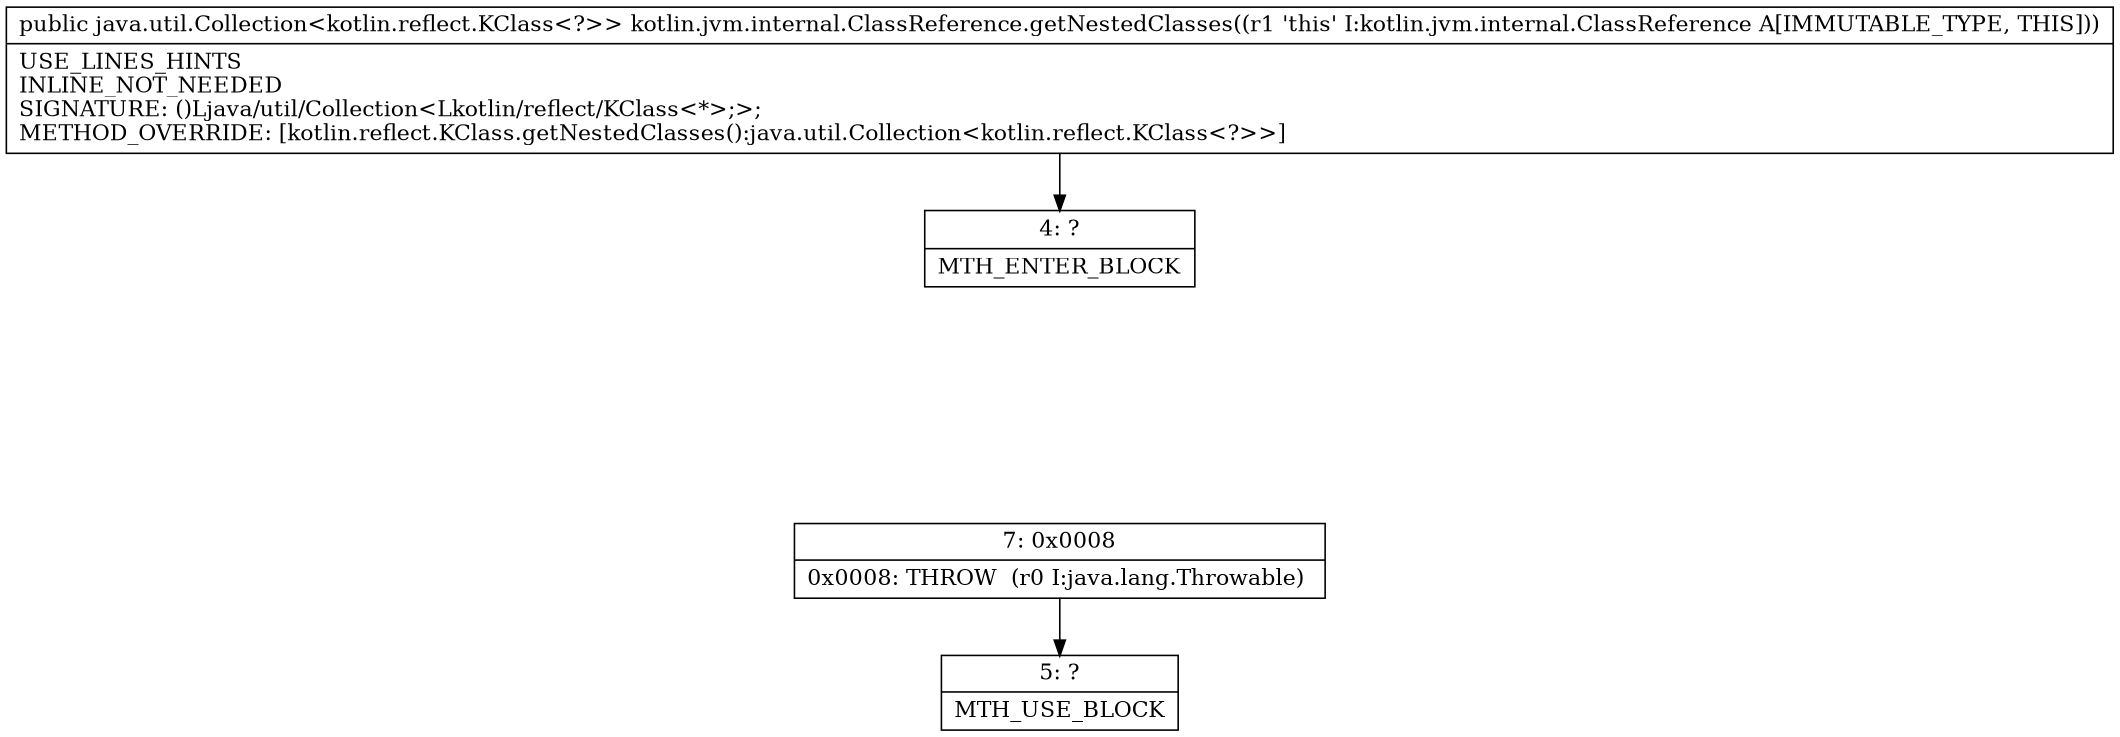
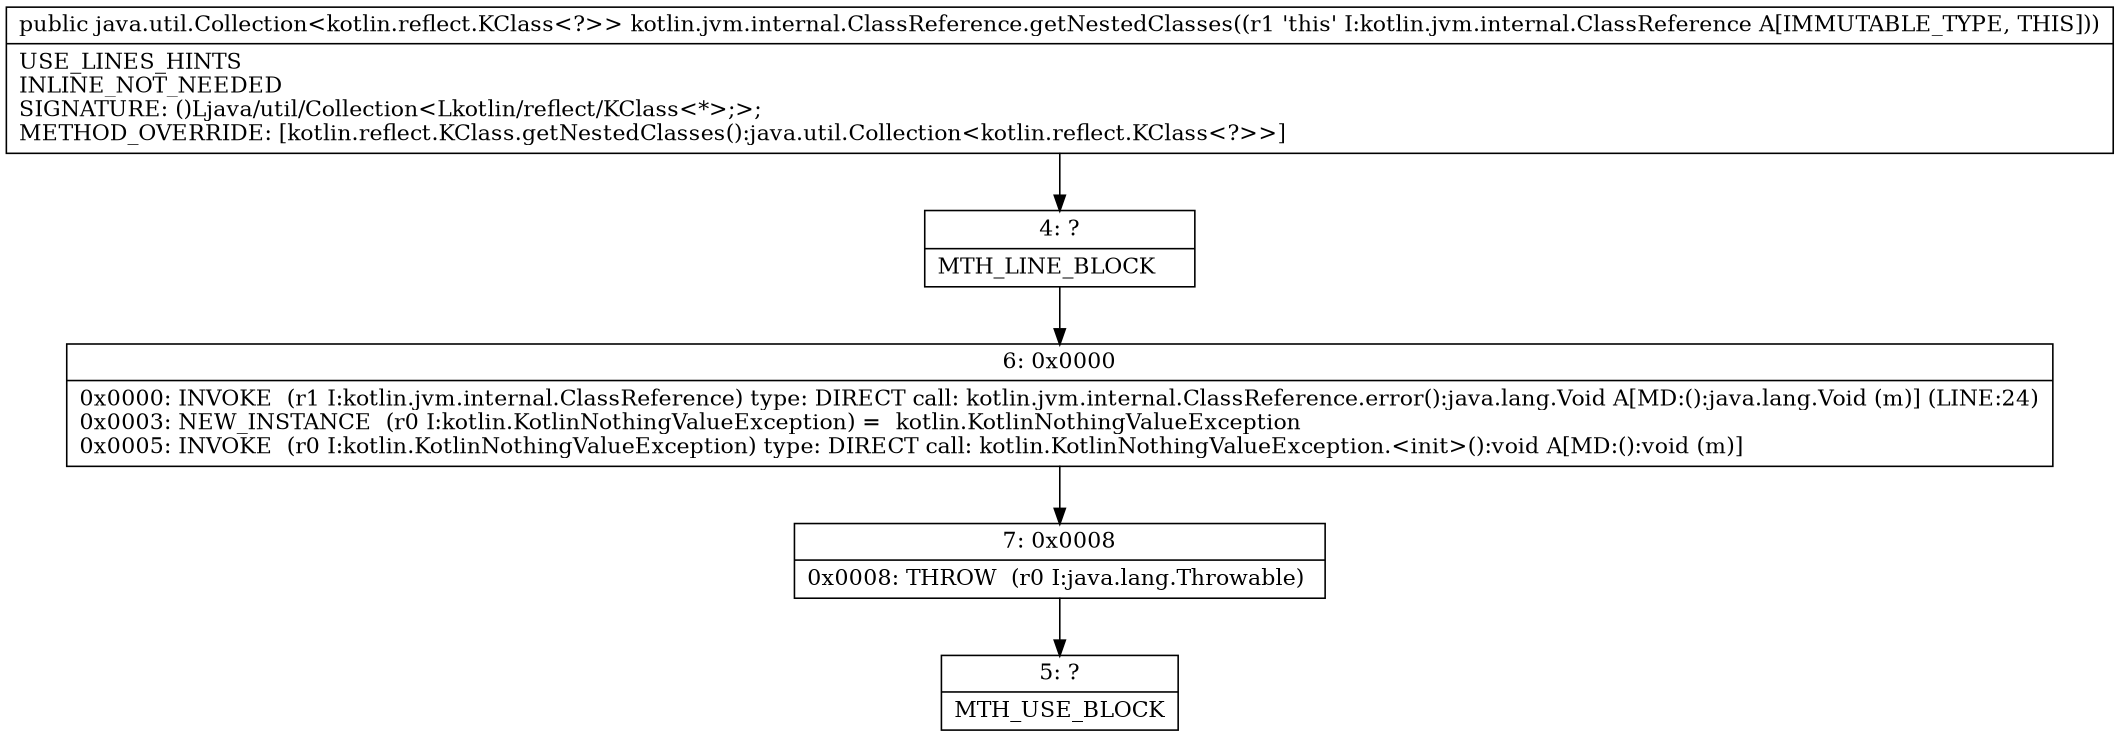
node "4: ?": text "MTH_ENTER_BLOCK" -> "MTH_LINE_BLOCK"
node "6: 0x0000": added
